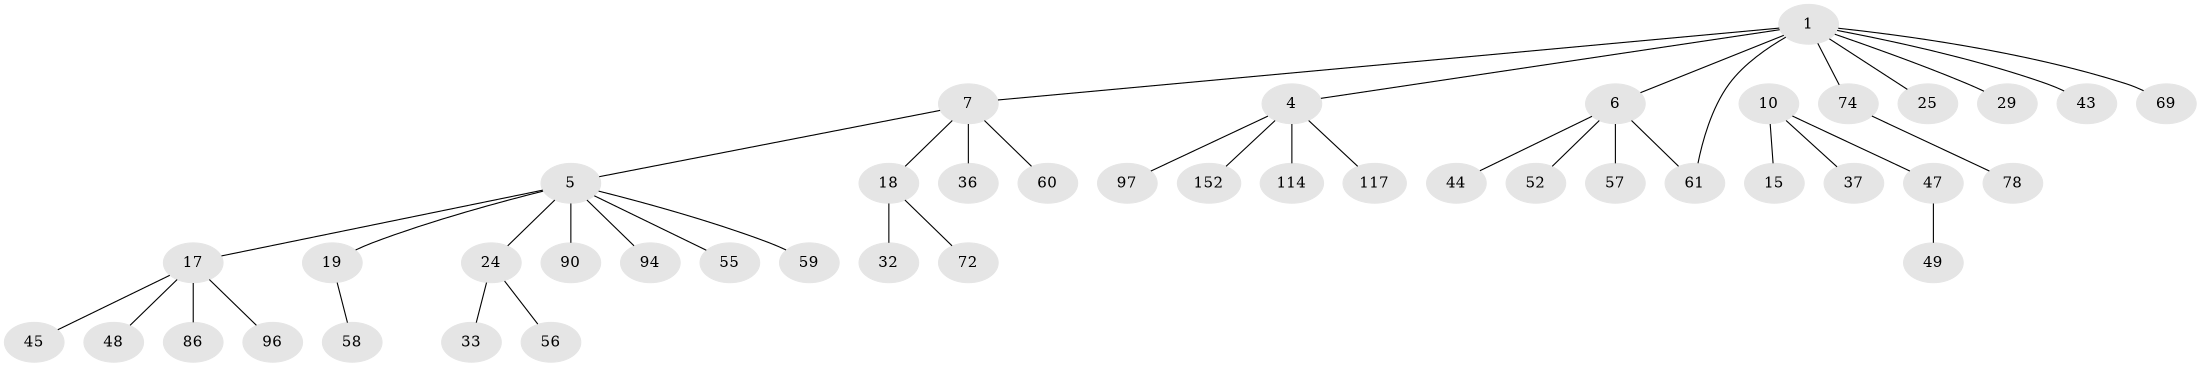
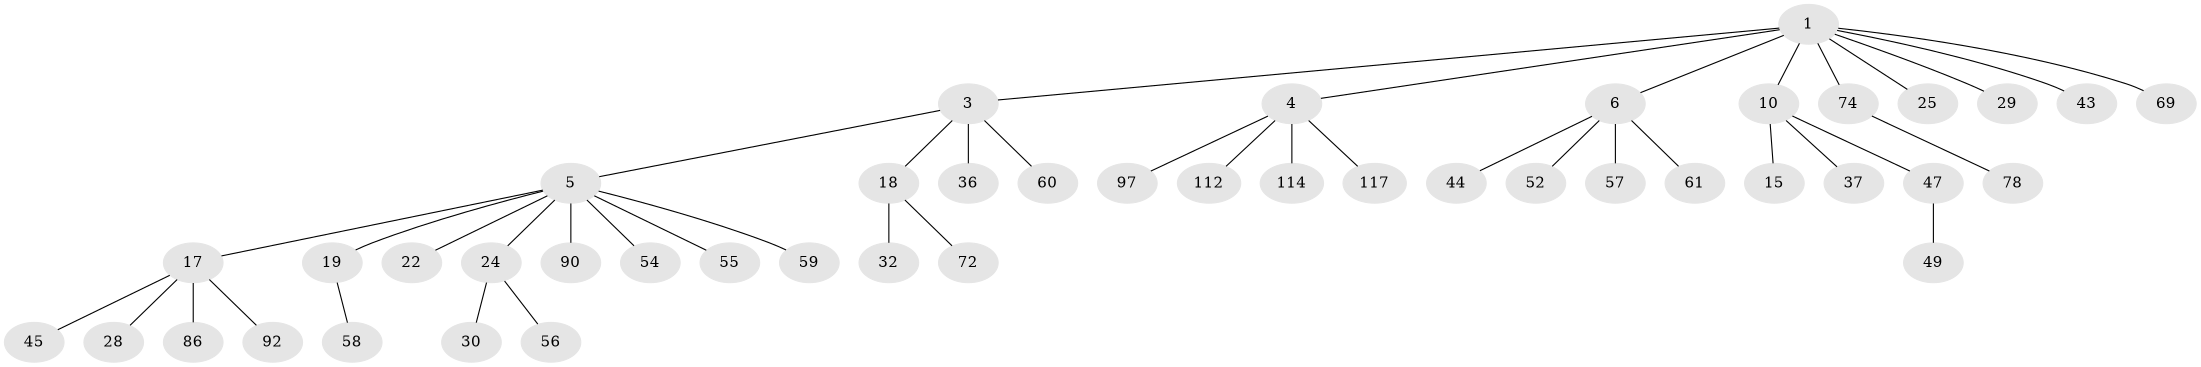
edge "1" -- "61": now "1" -- "10"
node "7": label "7" -> "3"
node "152": label "152" -> "112"
node "22": added
node "94": label "94" -> "54"
node "48": label "48" -> "28"
node "96": label "96" -> "92"
node "33": label "33" -> "30"
